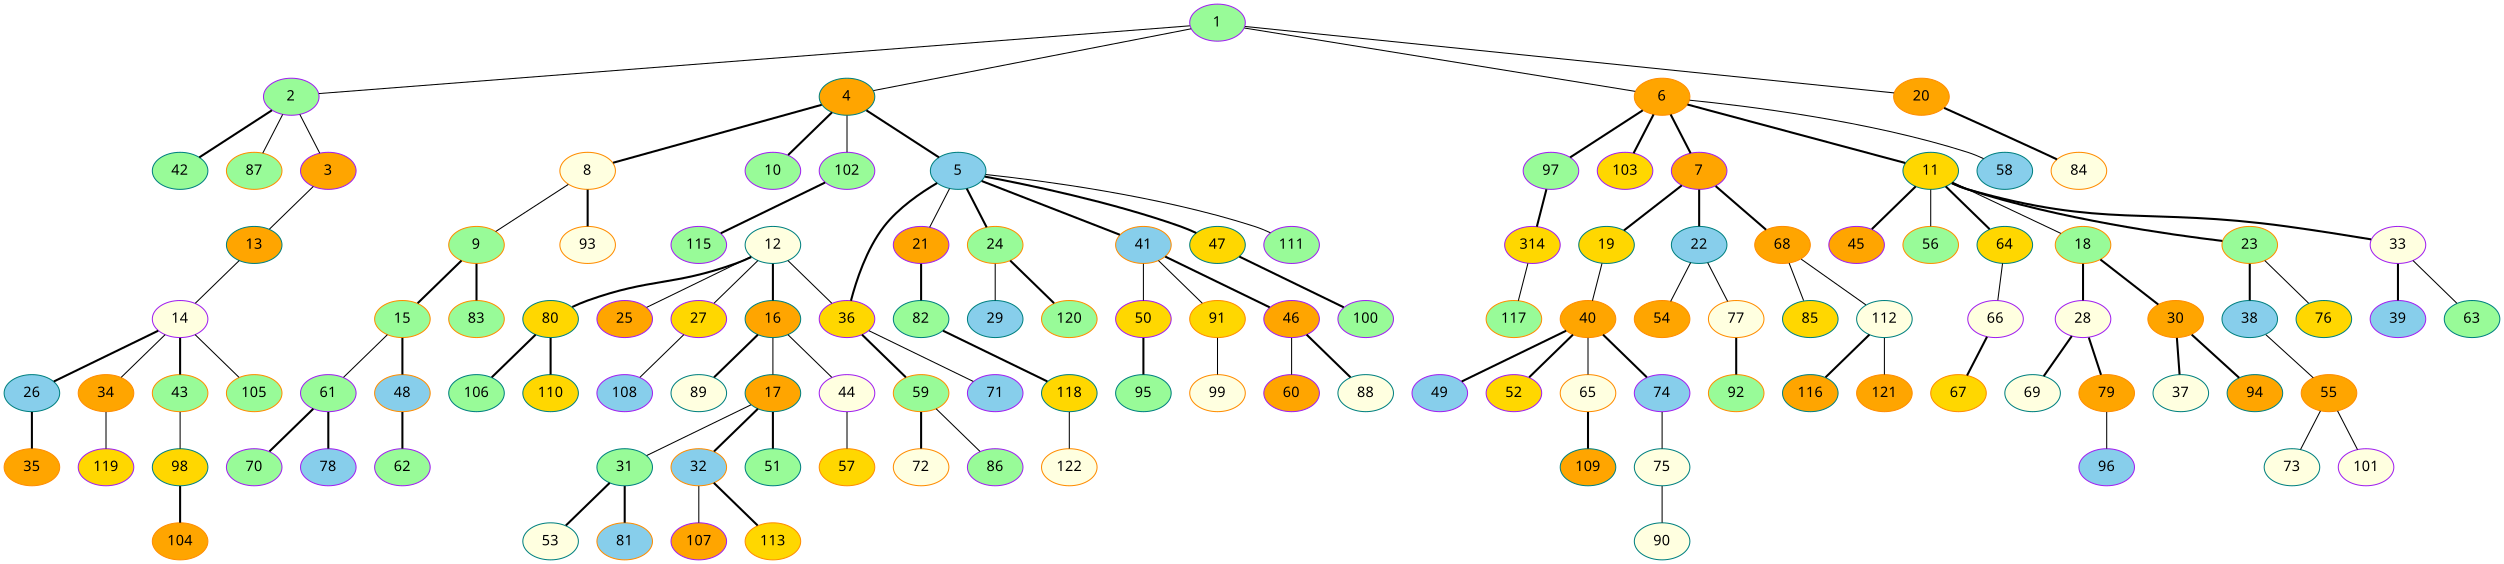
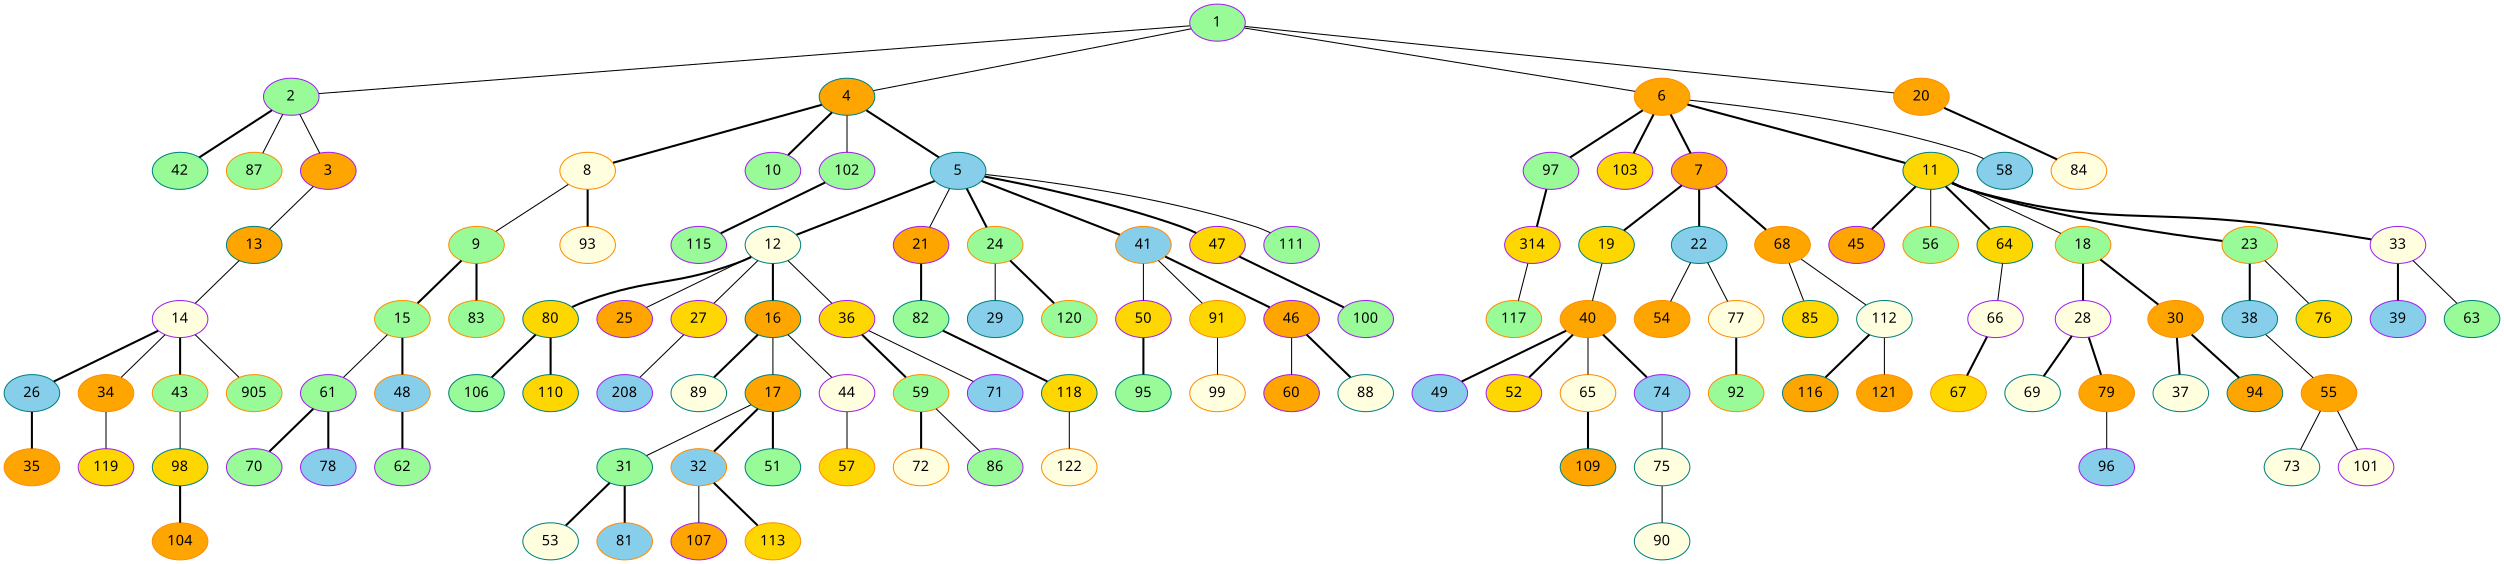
edge "5" -- "36": now "5" -- "12"
node "47": color teal -> purple
node "105": label "105" -> "905"
node "108": label "108" -> "208"
